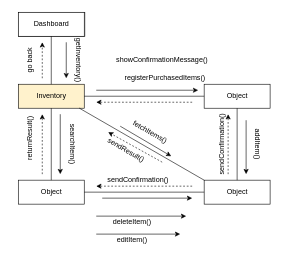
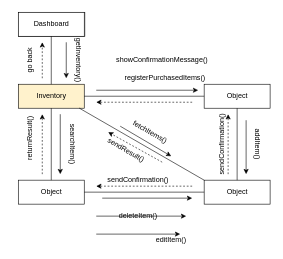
node "deleteItem()": moved (132, 222) -> (138, 216)
node "editItem()": moved (132, 240) -> (171, 240)
